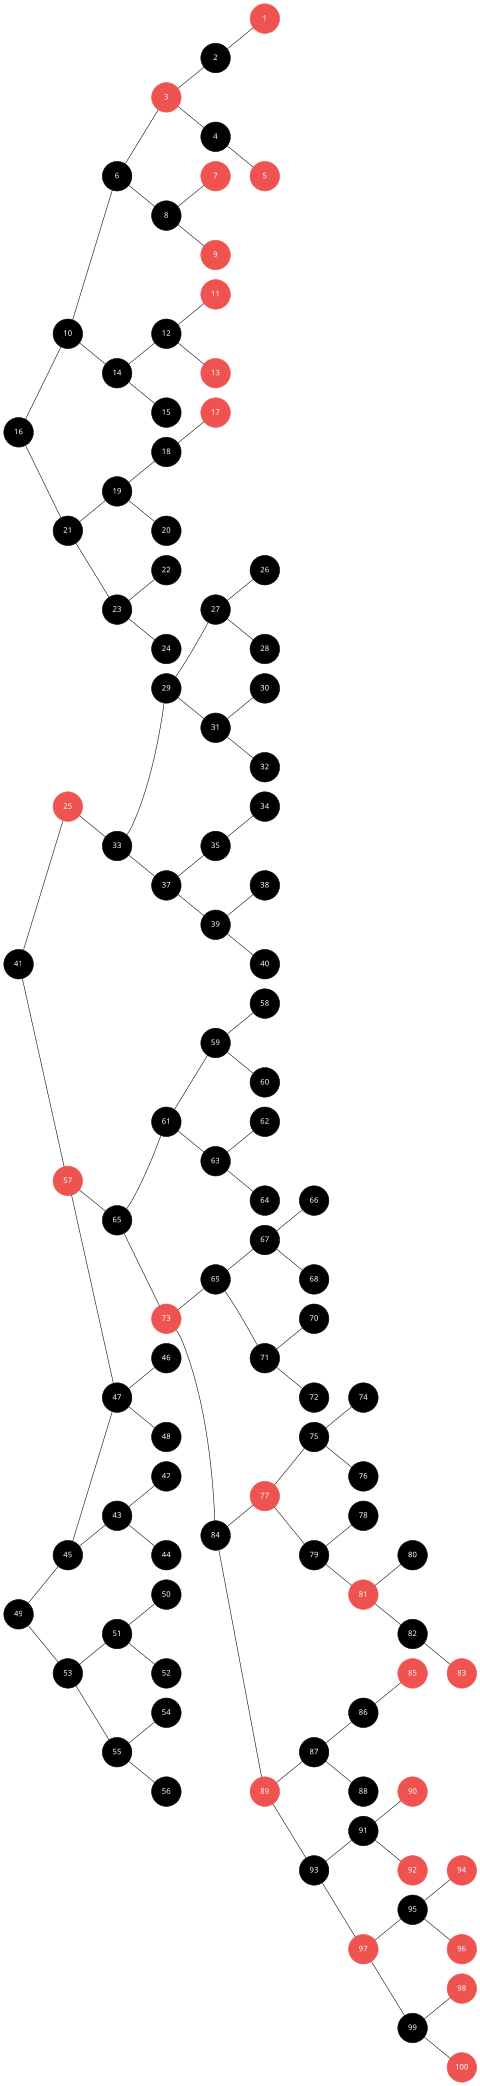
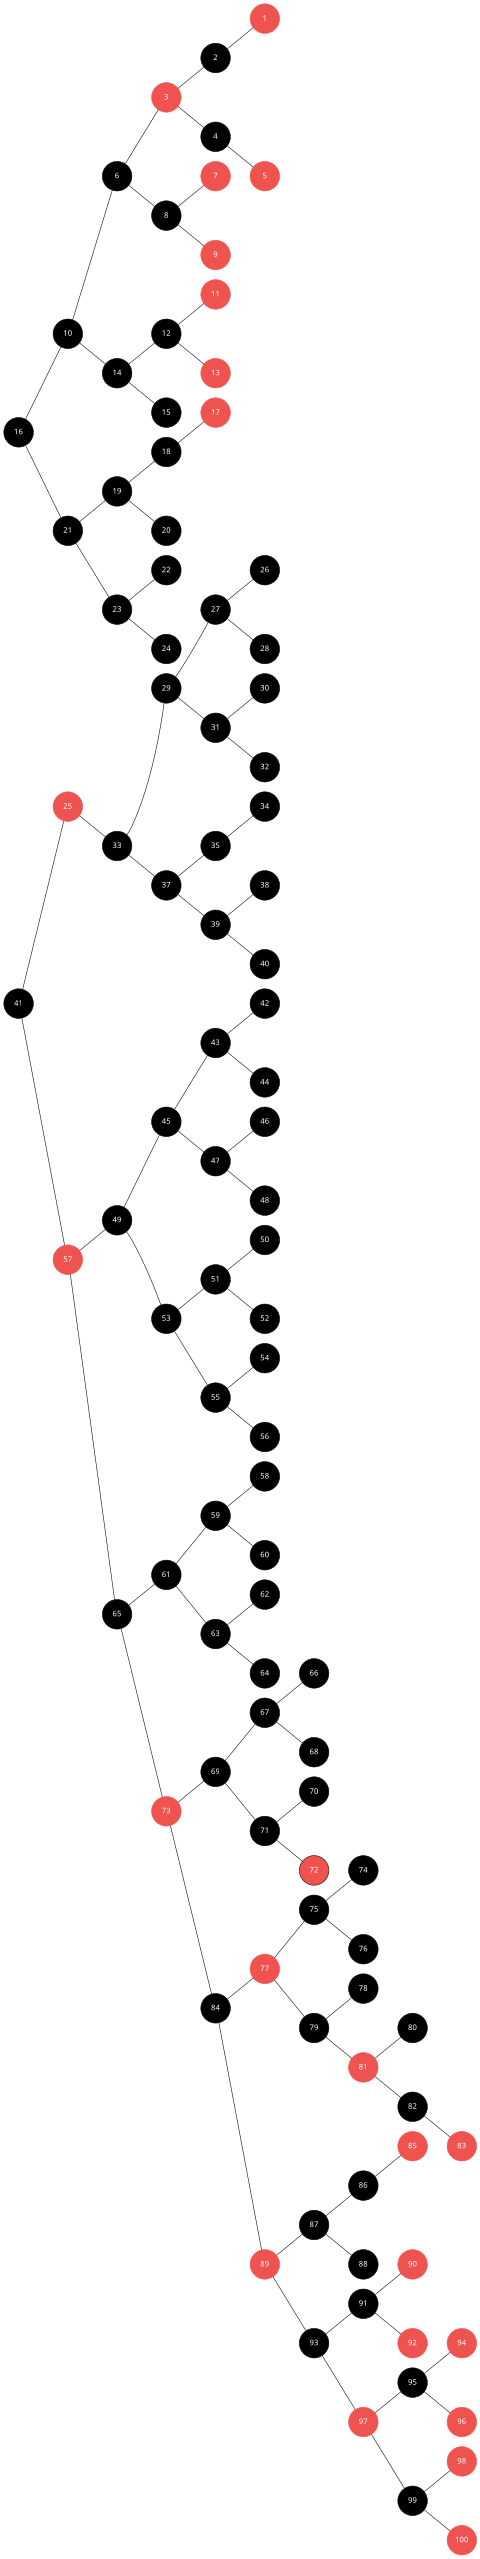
edge "57" -- "47": now "57" -- "49"
node "72": fillcolor black -> #ef5350
